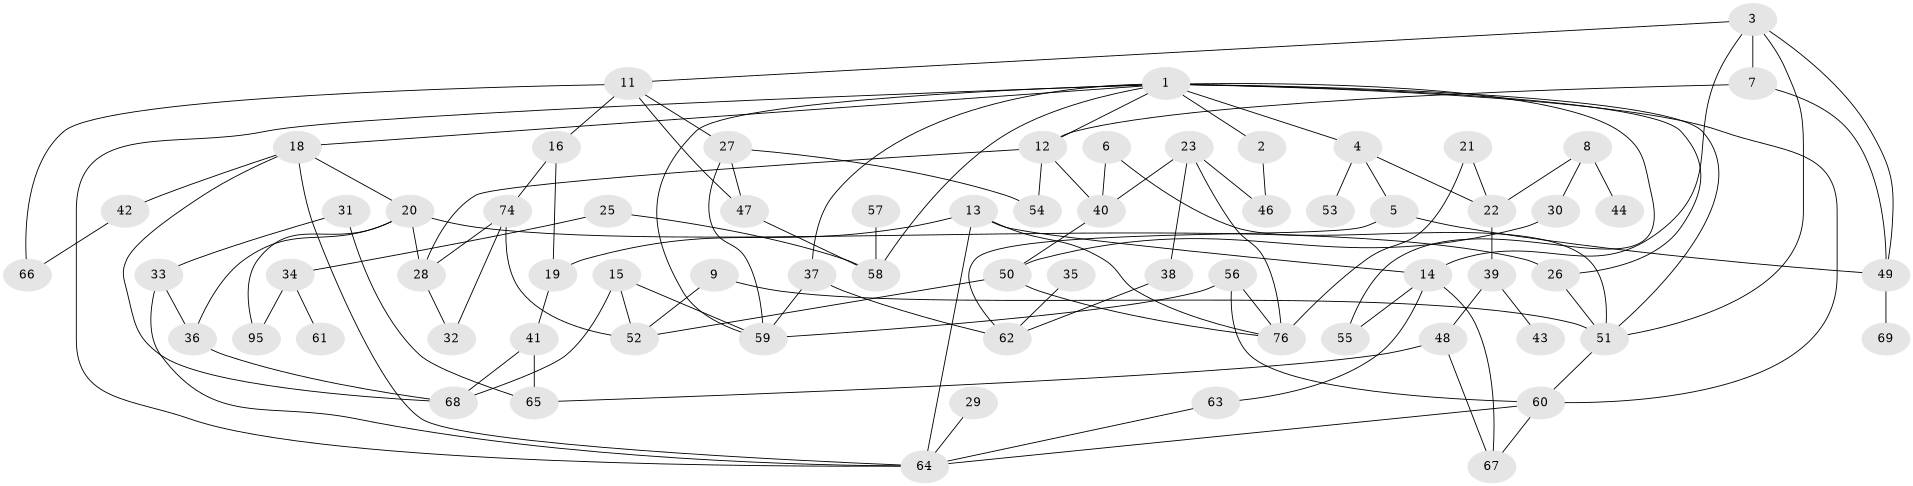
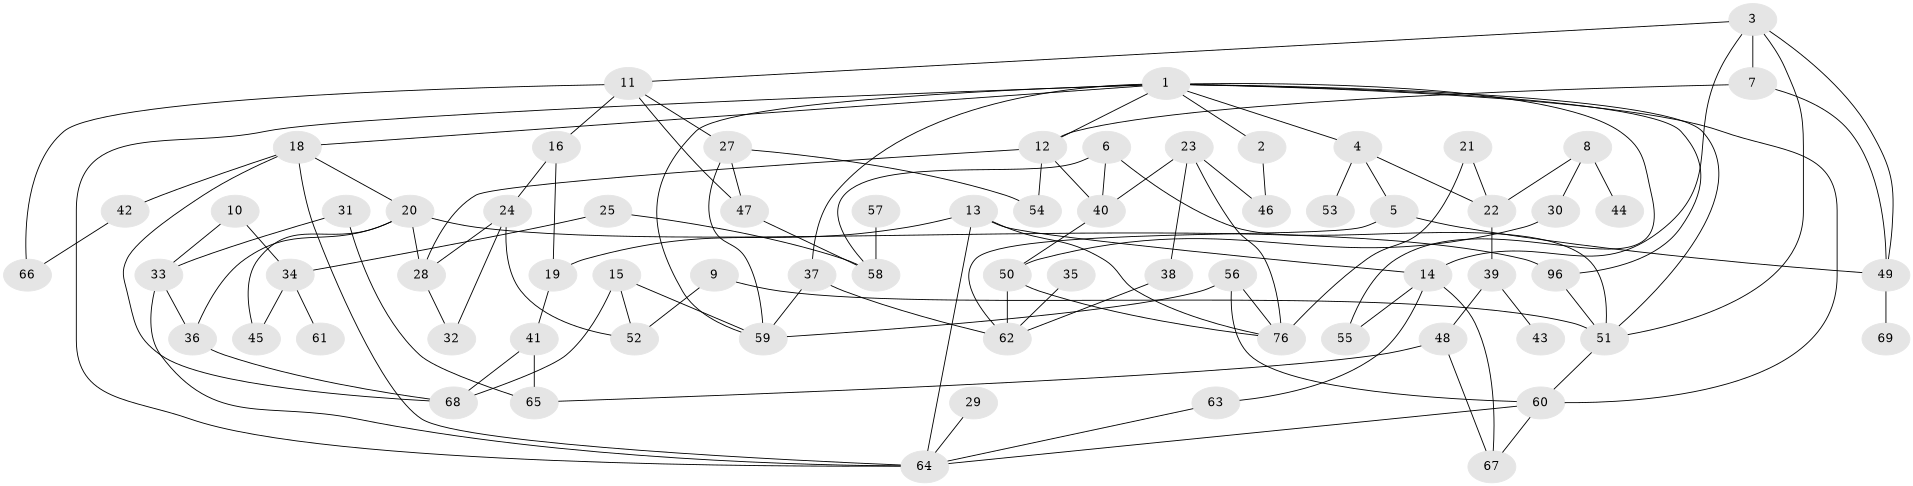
edge "1" -- "58": now "6" -- "58"
node "10": added
node "74": label "74" -> "24"
node "26": label "26" -> "96"
edge "50" -- "52": now "50" -- "62"
node "95": label "95" -> "45"
